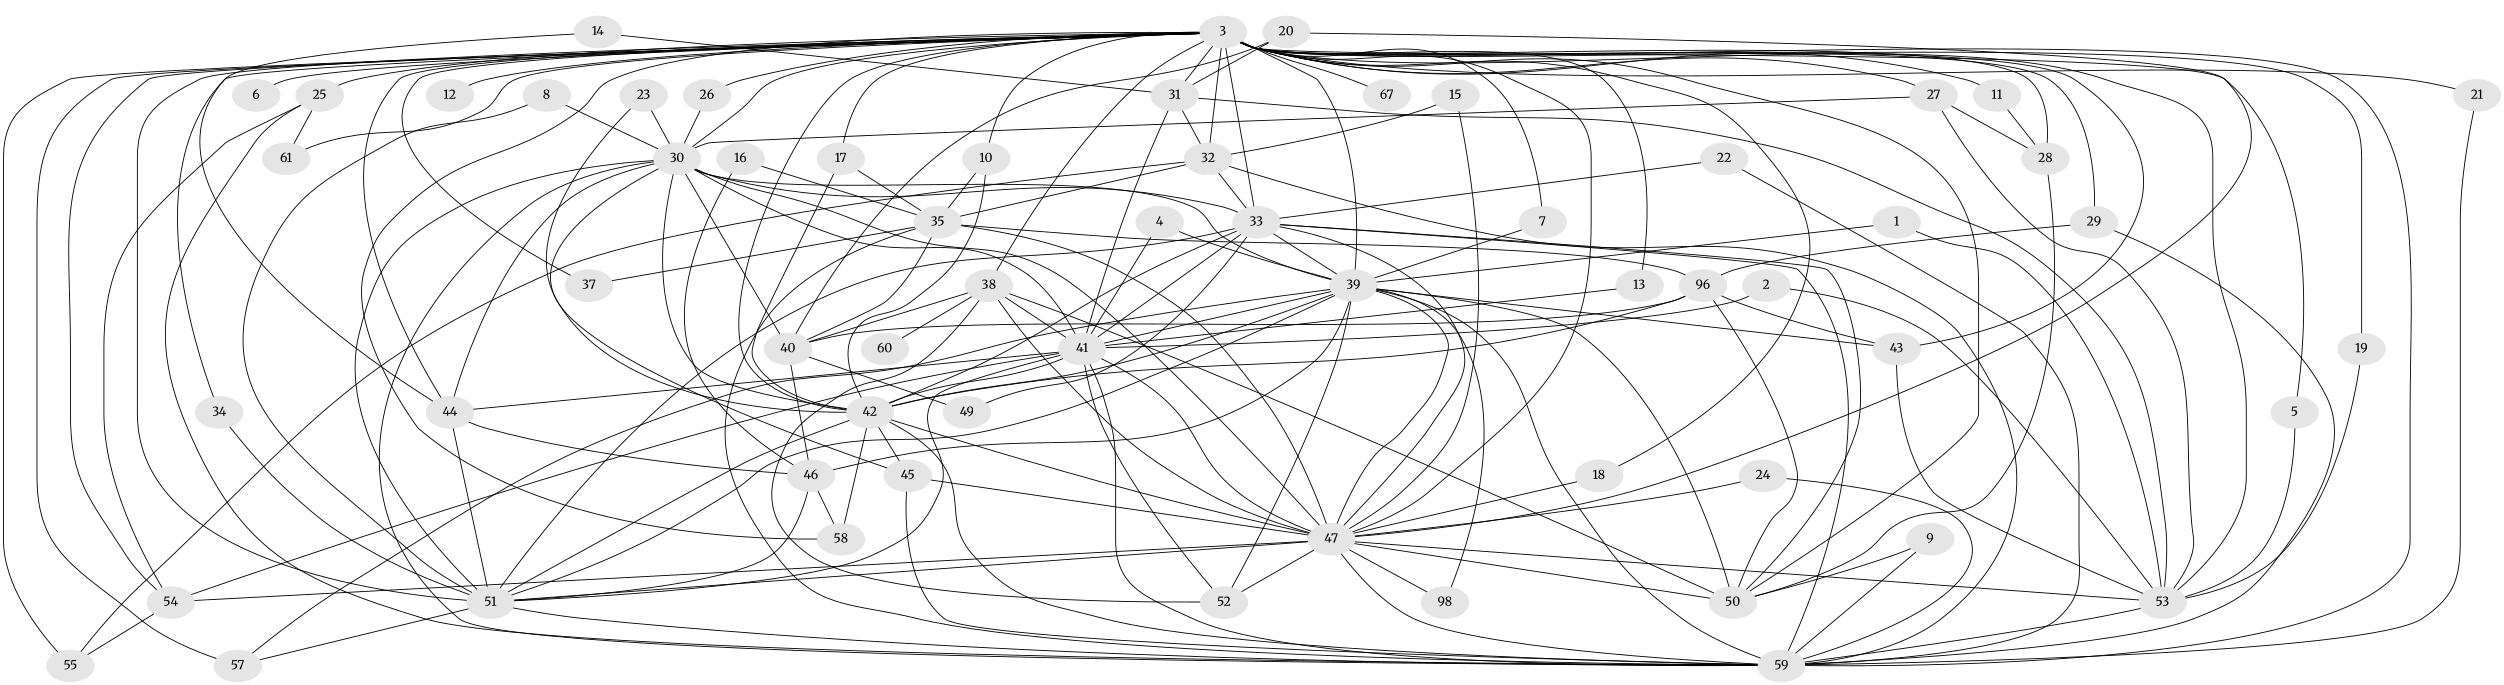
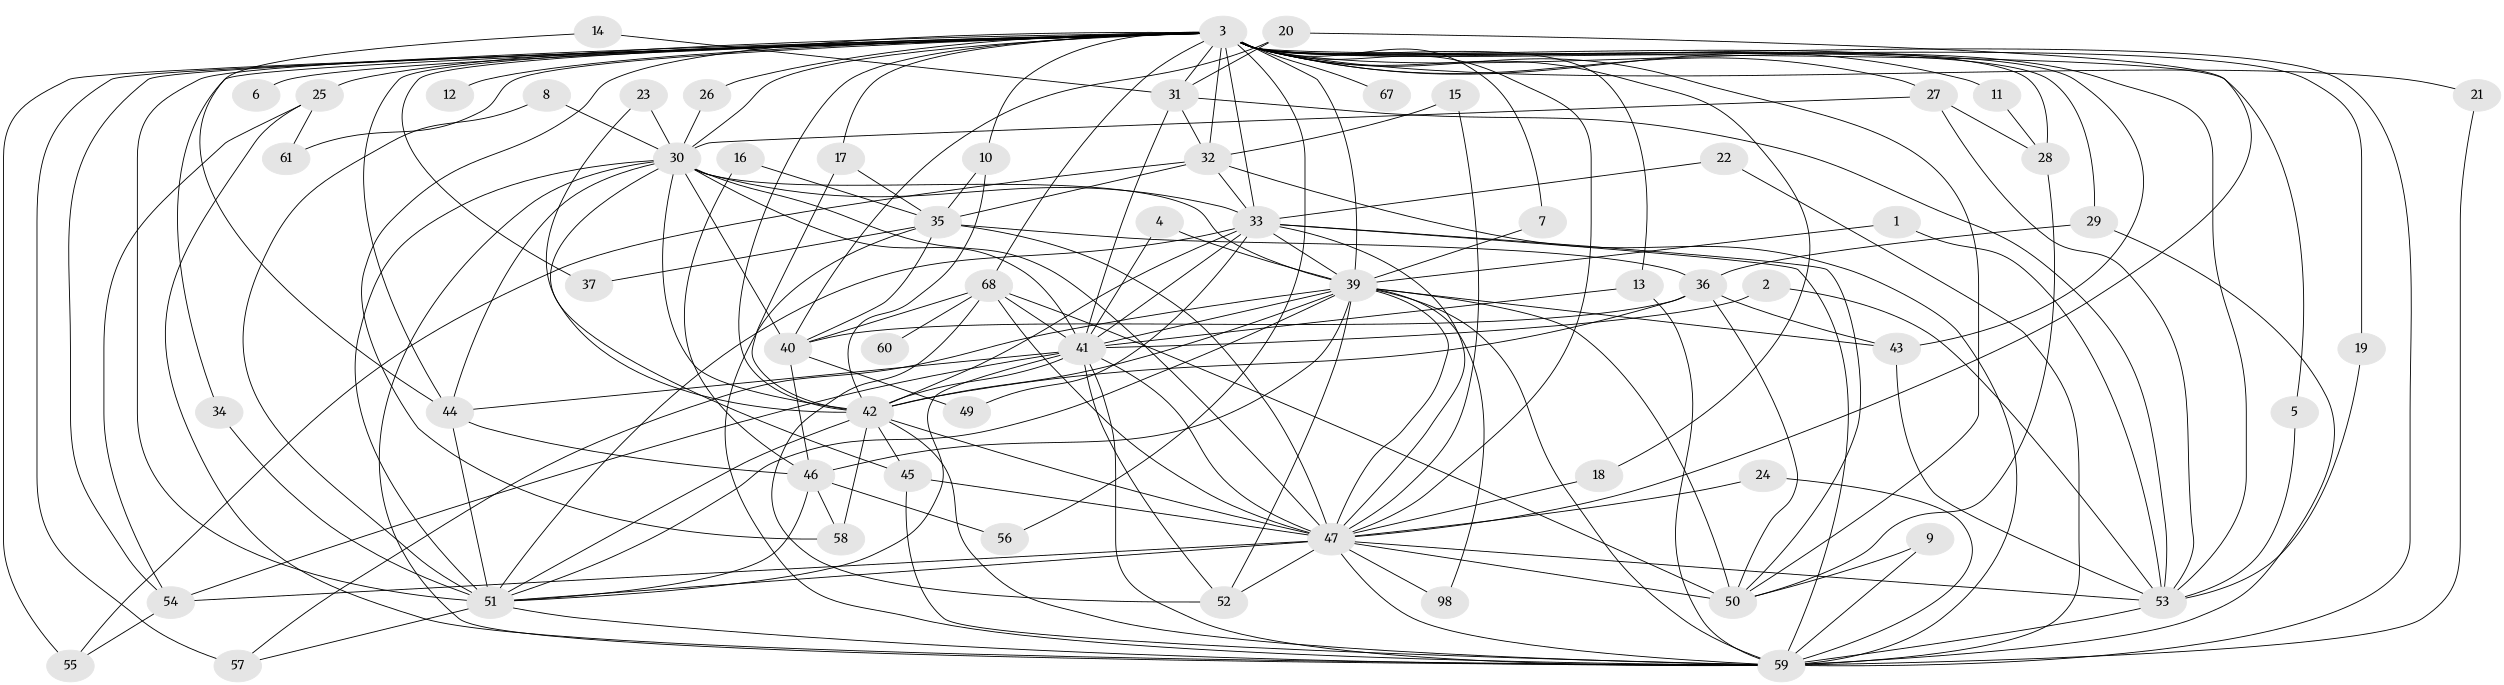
node "38": label "38" -> "68"
node "96": label "96" -> "36"
edge "13" -- "59": added
node "56": added
